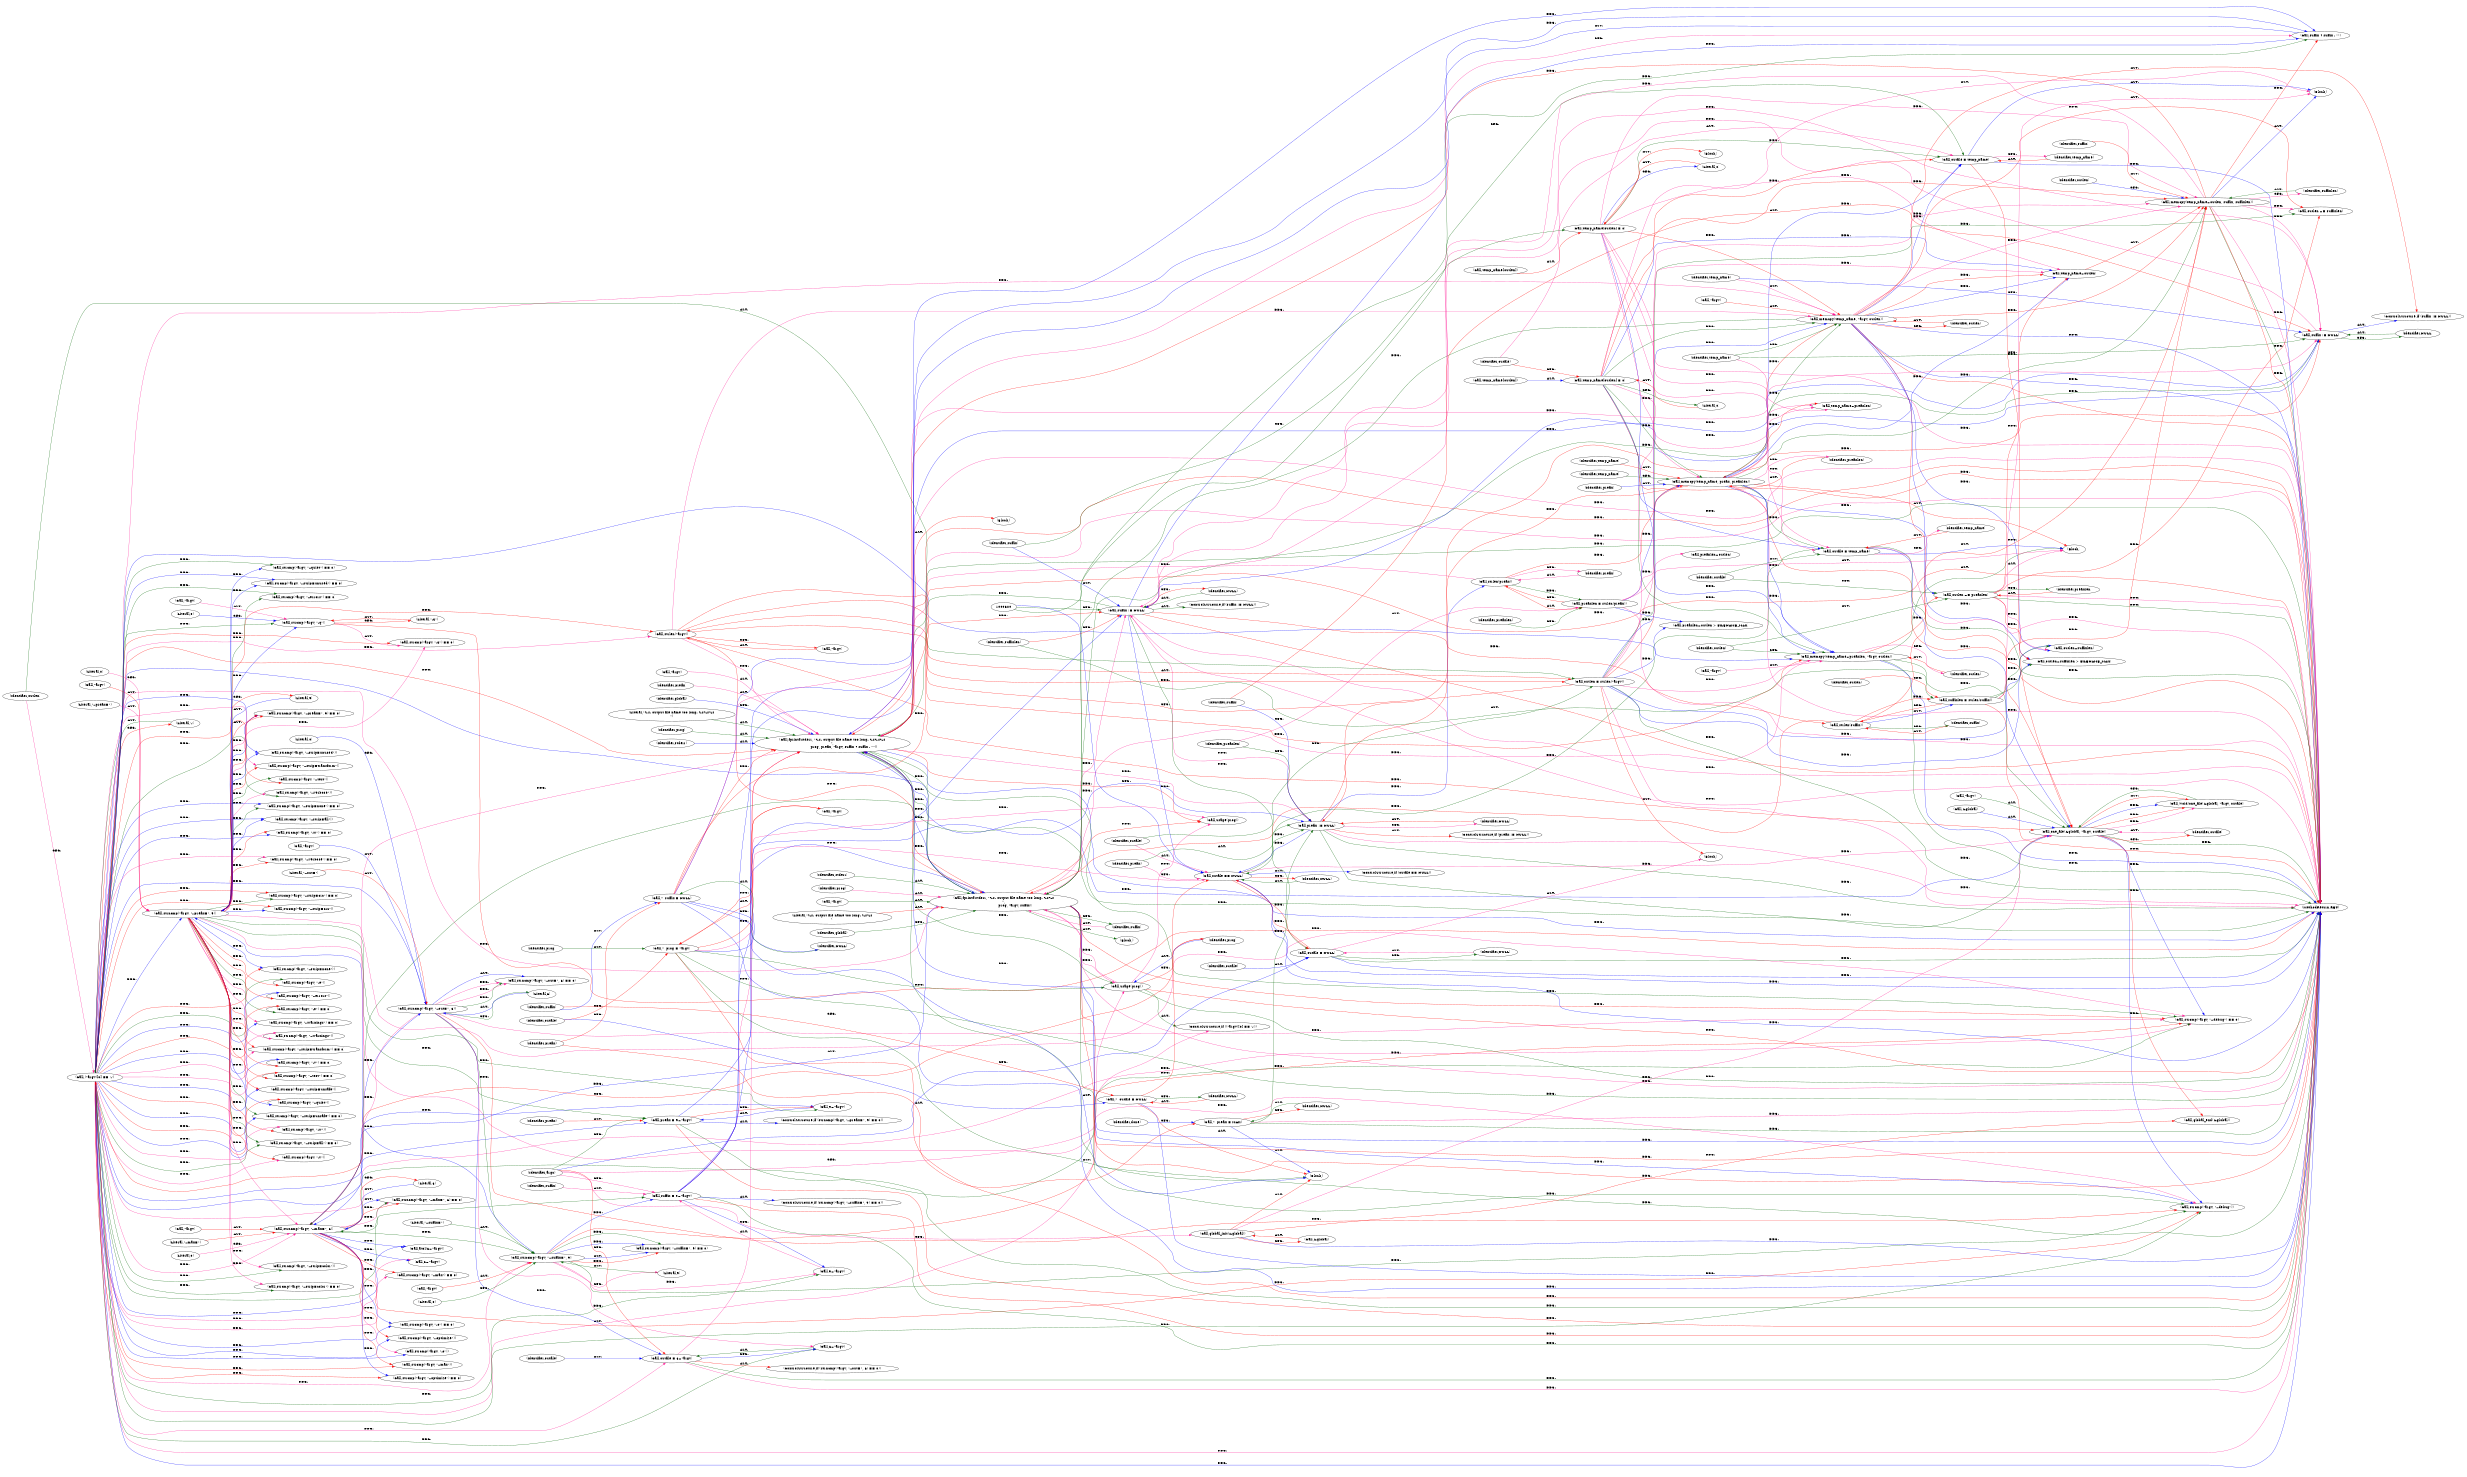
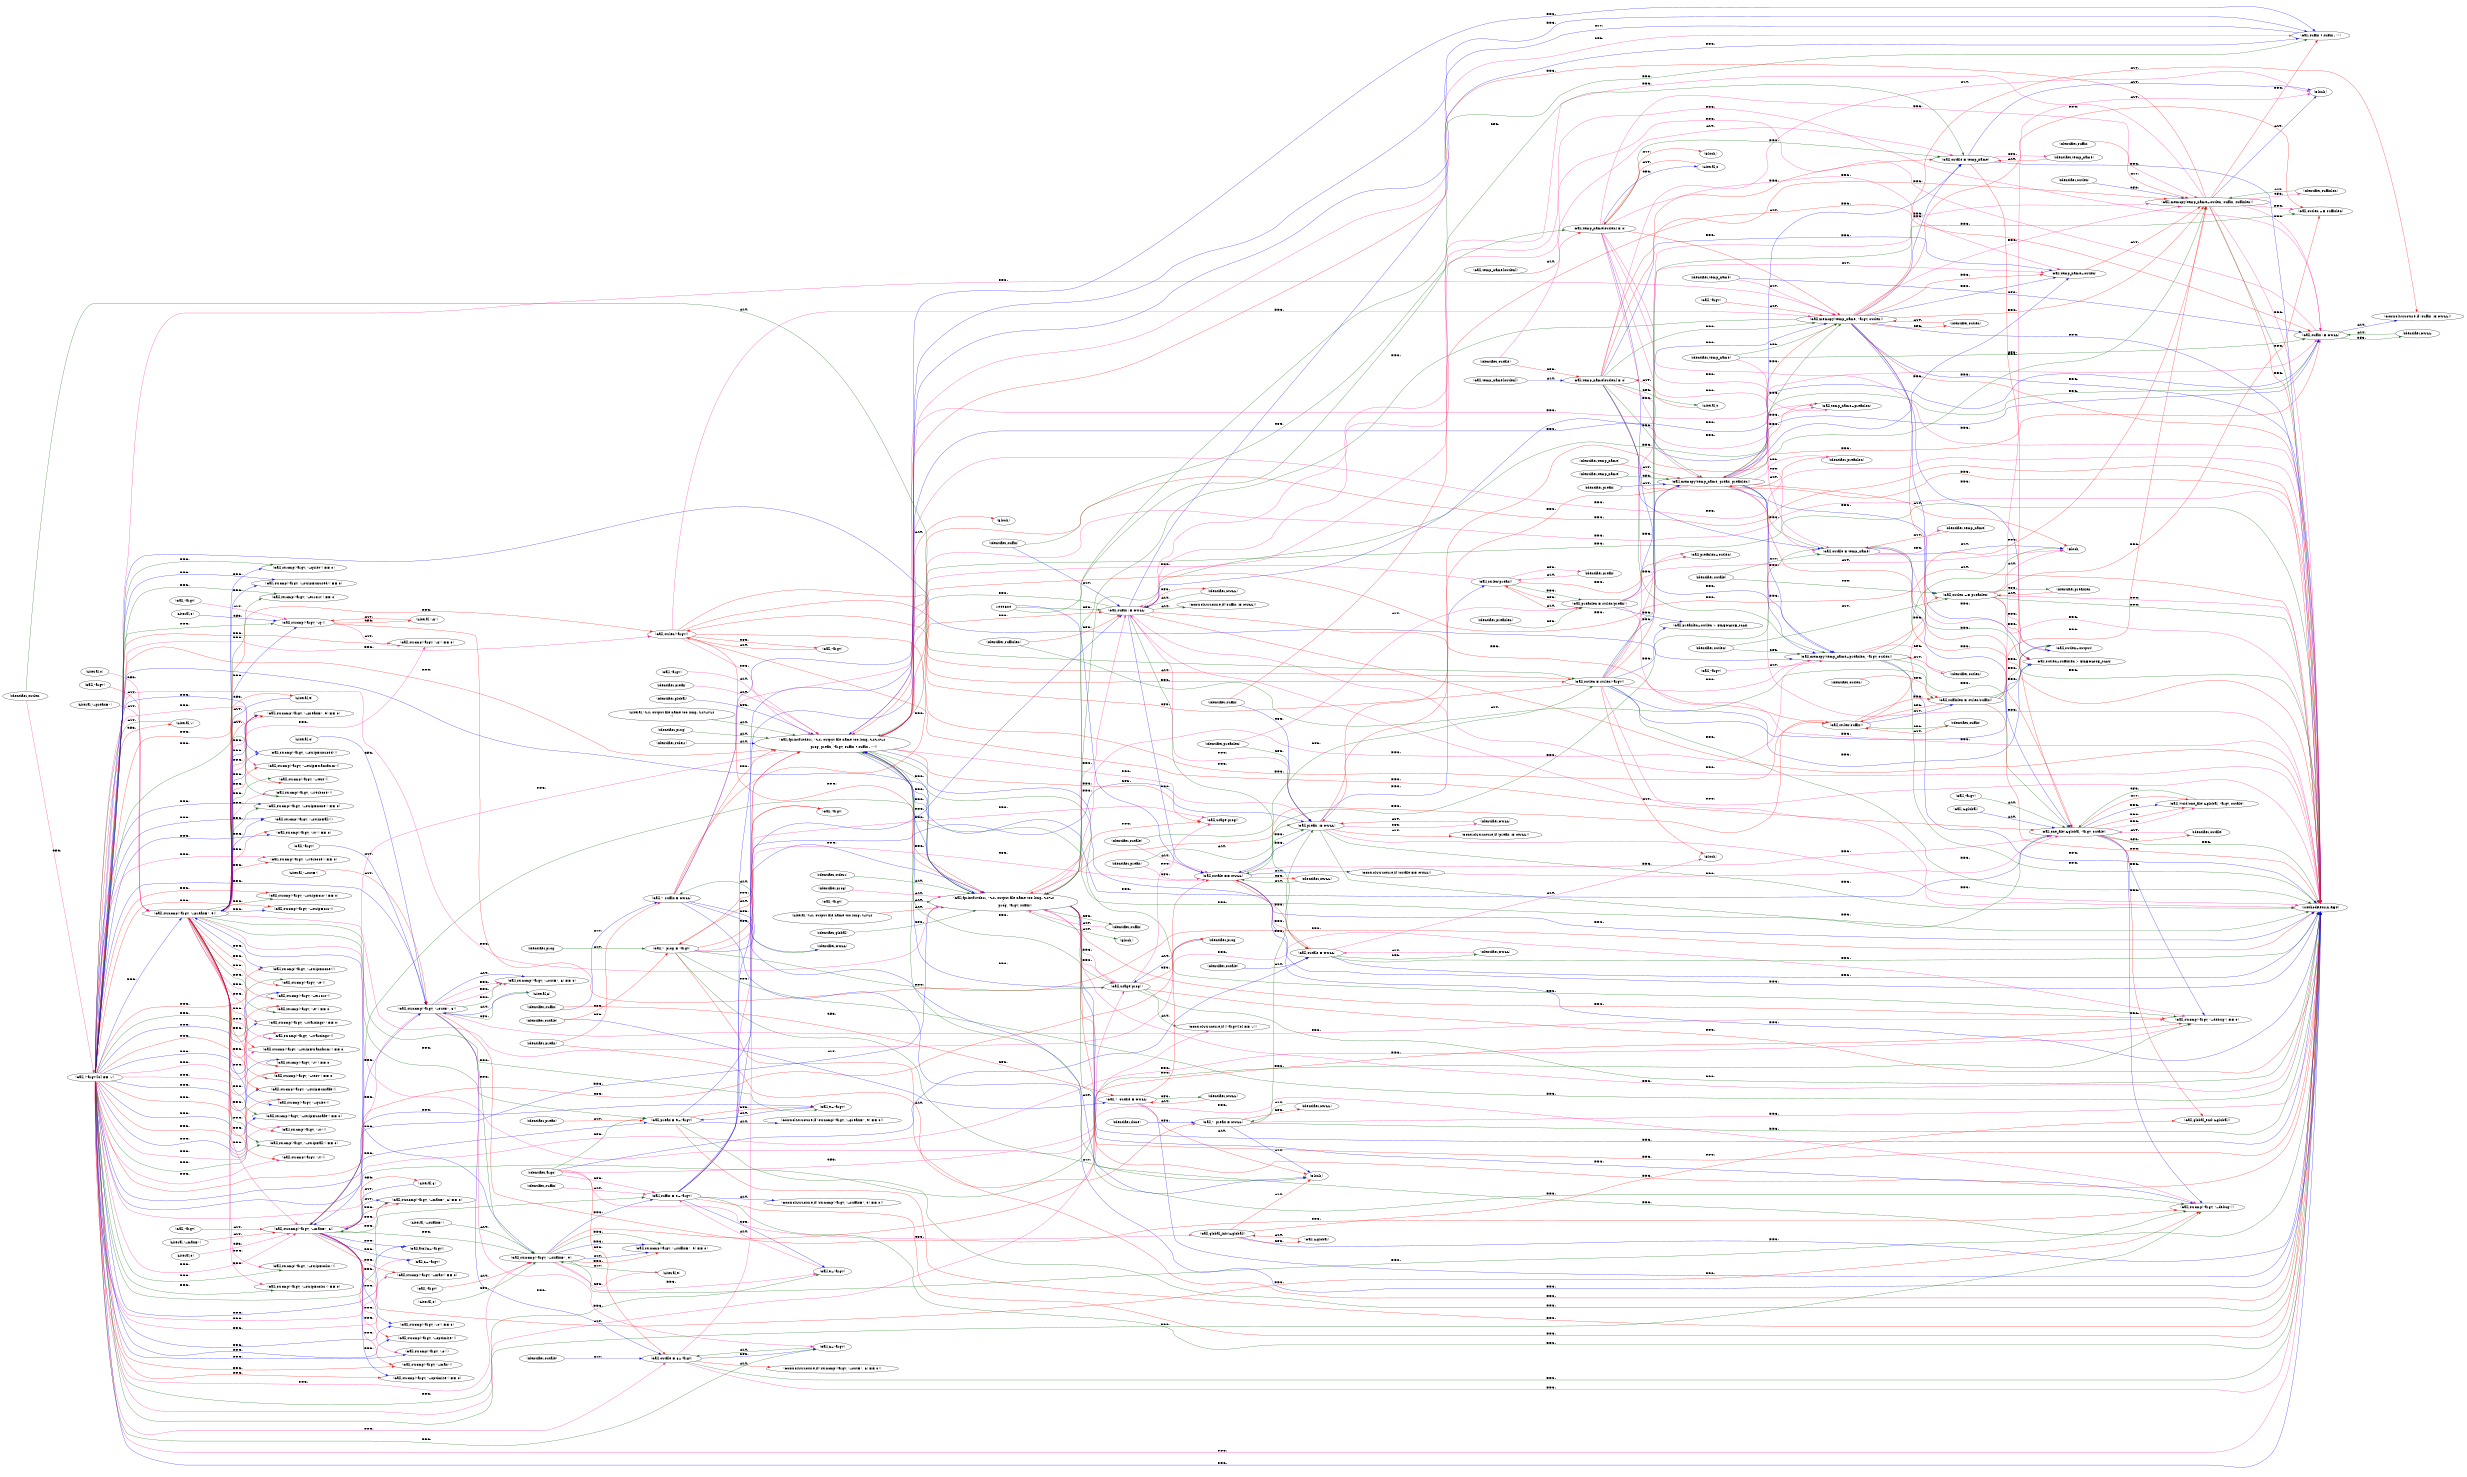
edge "(Call,outlen = strlen(*argv))" -> "(Call,temp_name+outlen)": label "DDG: " -> "AST: "
edge "(Call,outlen += prefixlen)" -> "(Call,temp_name+outlen)": removed, label "DDG:"
edge "(Call,strlen(prefix))" -> "(Call,memcpy(temp_name, prefix, prefixlen))": now "(Call,strlen(prefix))" -> "(Call,prefixlen+outlen)"
node "(Call,outlen+suffixlen)": label "(Call,outlen+suffixlen)" -> "(Call,outlen+output)"
edge "(Call,strlen(*argv))" -> "(Call,memcpy(temp_name+prefixlen, *argv, outlen))": now "(Call,strlen(*argv))" -> "(Call,strlen(suffix))"
edge "(Call,outfile = 6+*argv)" -> "(Call,outfile == NULL)": label "DDG: " -> "CFG: "
edge "(Call,global_init(&global))" -> "(Call,one_file(&global, *argv, outfile))": now "(ControlStructure,if (outfile == NULL))" -> "(Call,one_file(&global, *argv, outfile))"
node "(Call,*  prefix = MAX)": label "(Call,*  prefix = MAX)" -> "(Call,*  prefix = NULL)"
